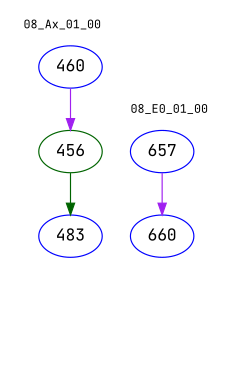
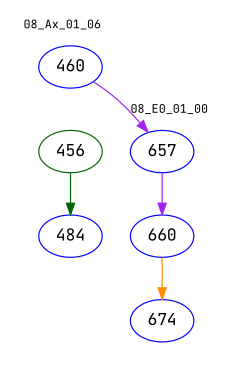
cluster "08_Ax_01_00": label "08_Ax_01_00" -> "08_Ax_01_06"
edge "460" -> "456": now "460" -> "657"
node "483": label "483" -> "484"
node "674": added
